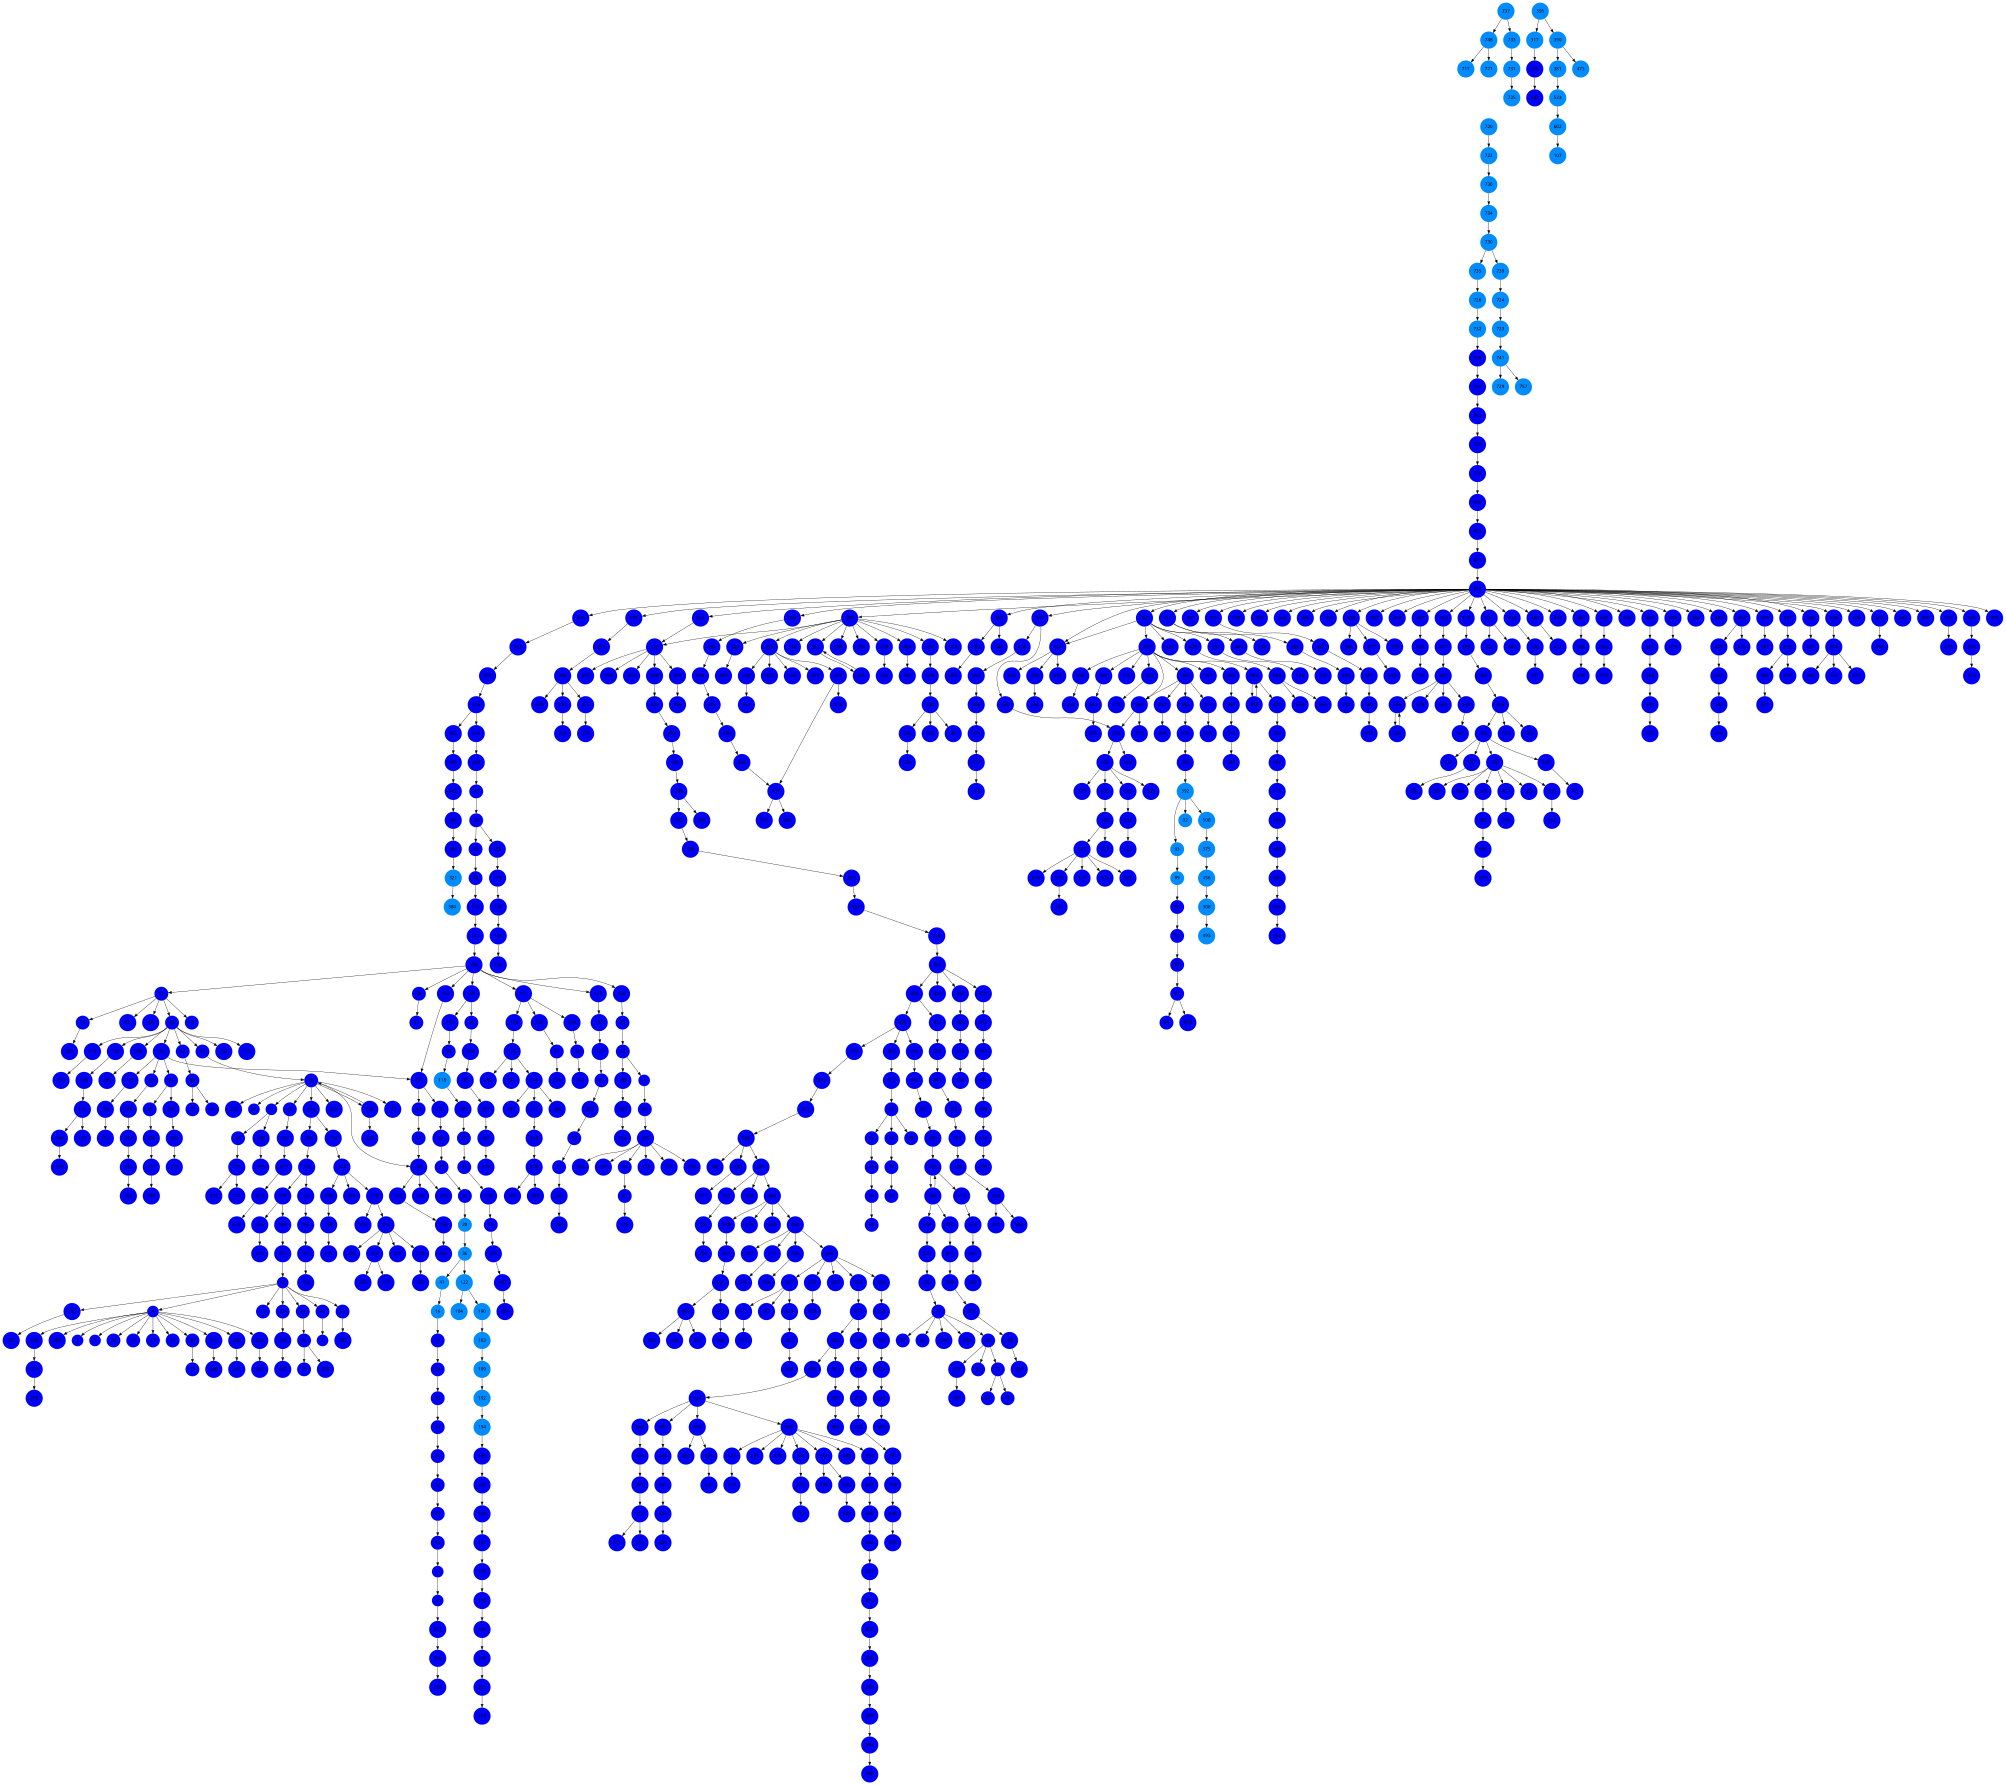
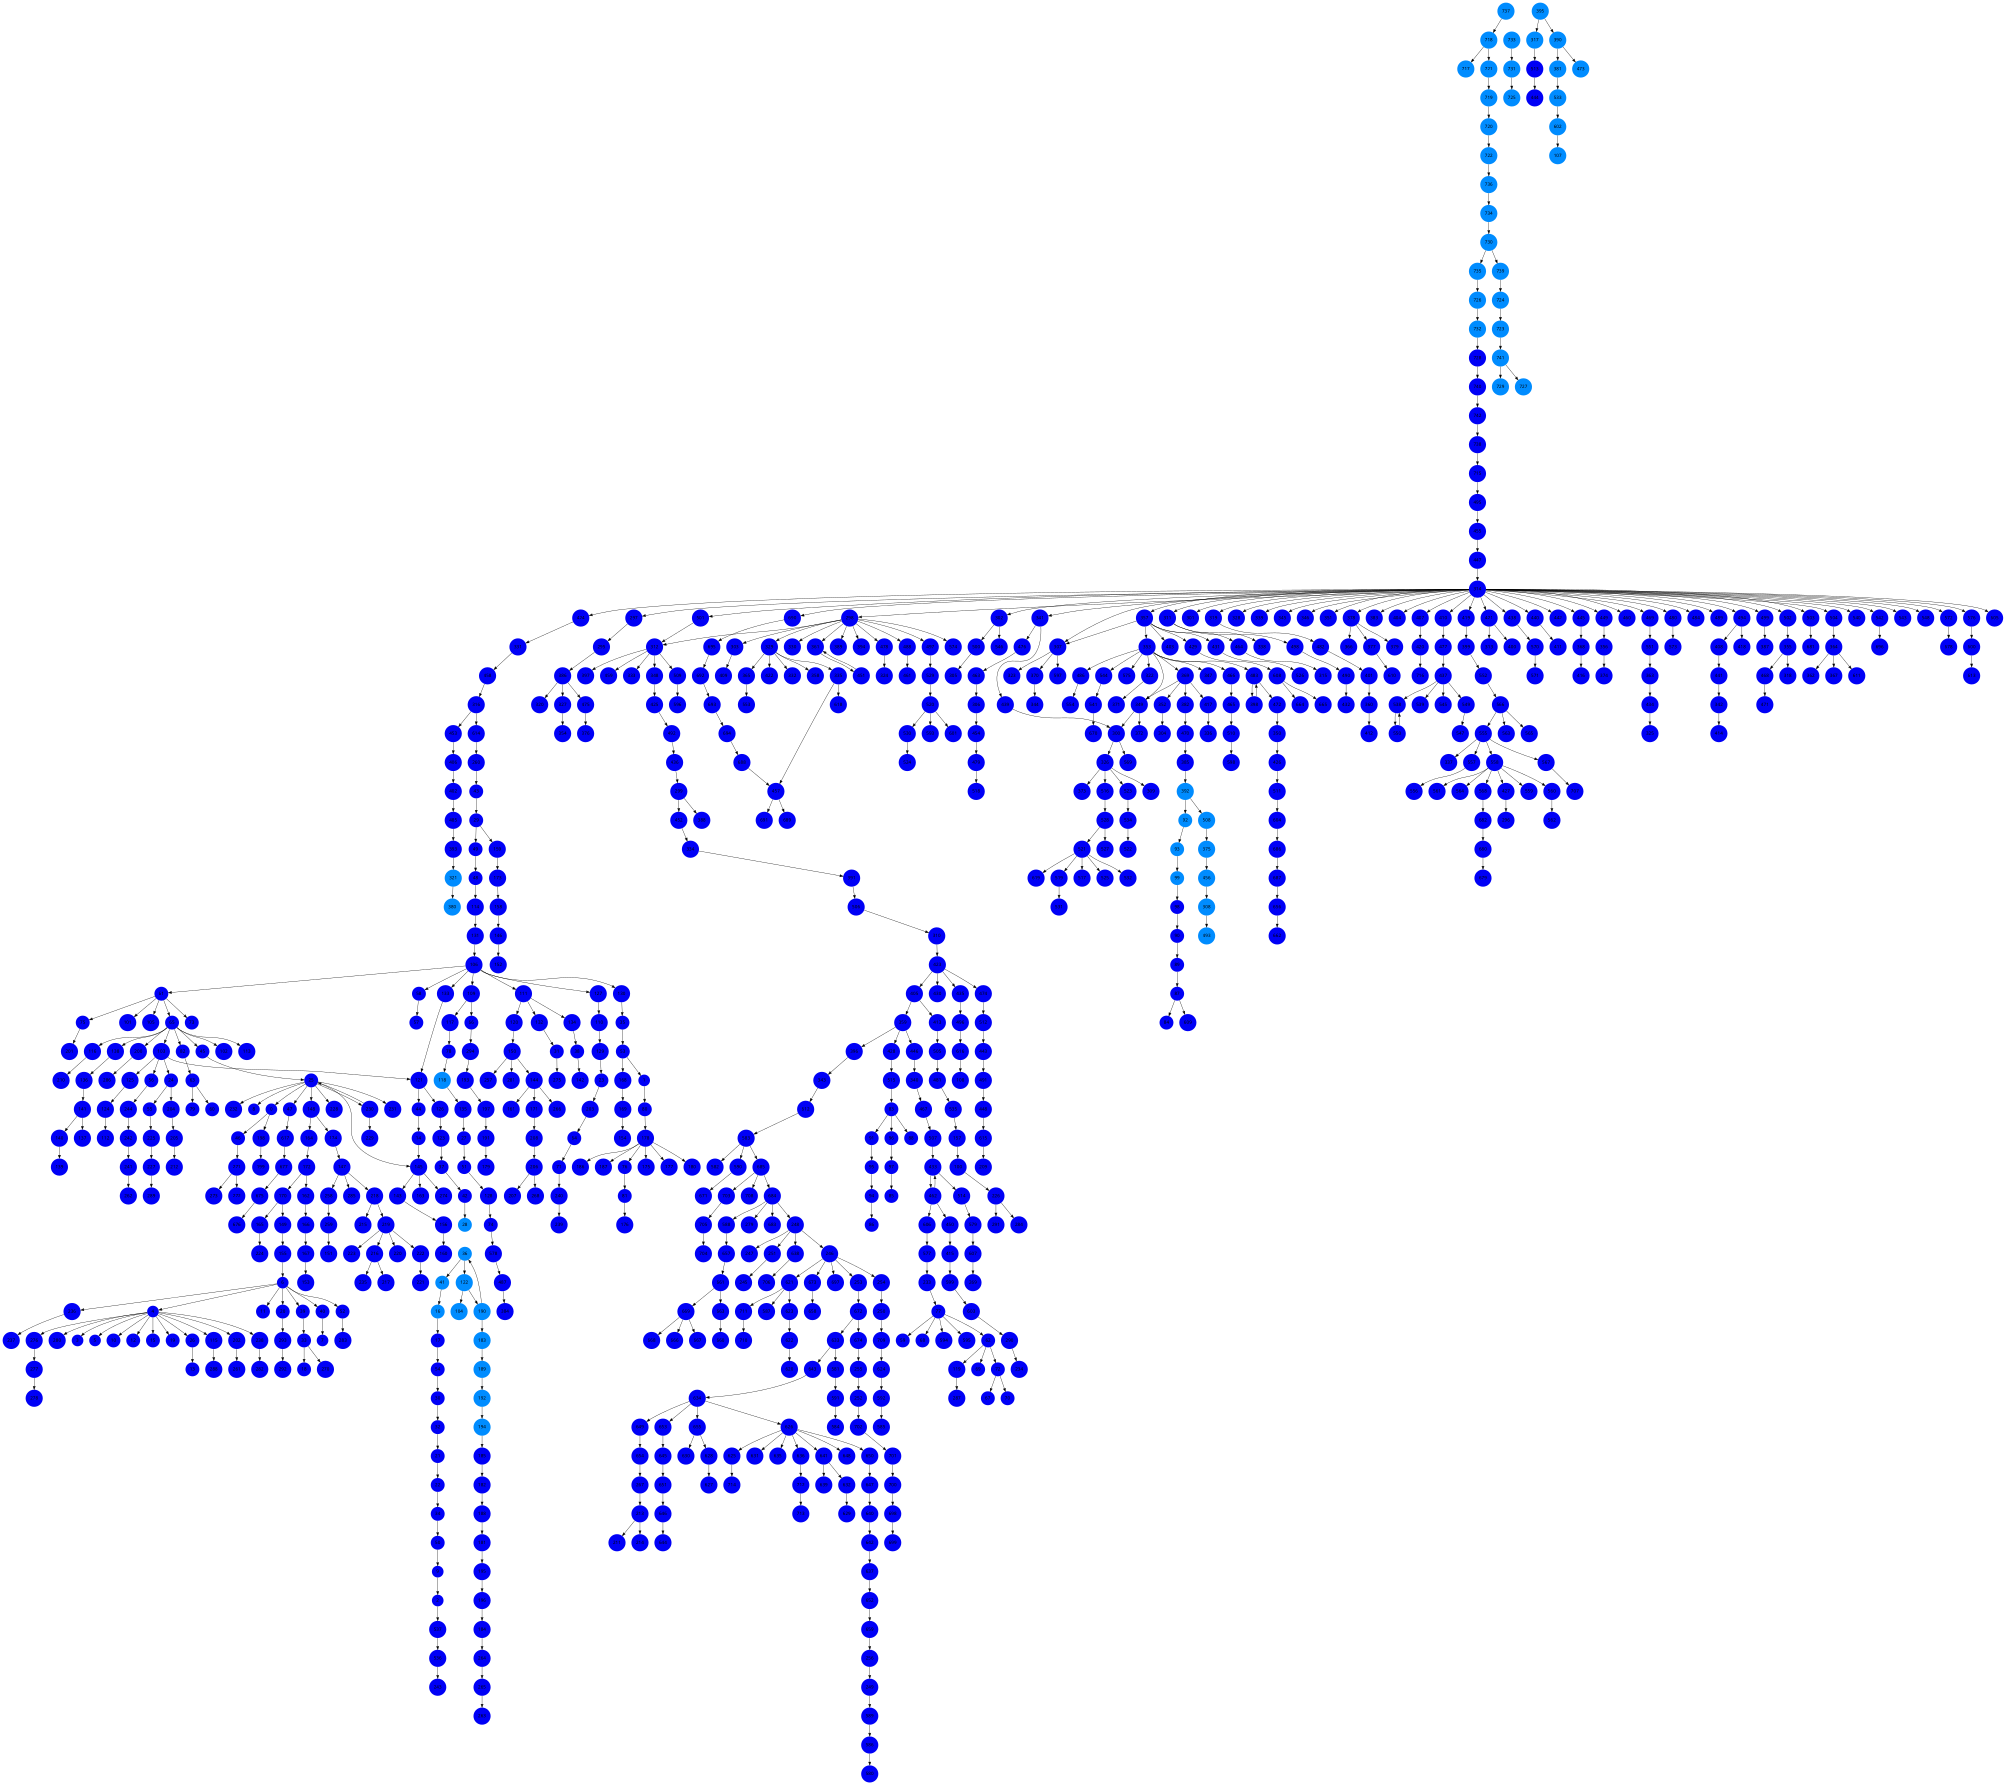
edge "737" -> "733": removed
node "748": label "748" -> "718"
node "719": added
node "757": label "757" -> "727"
edge "392" -> "93": now "92" -> "93"
edge "28" -> "36": now "190" -> "36"
